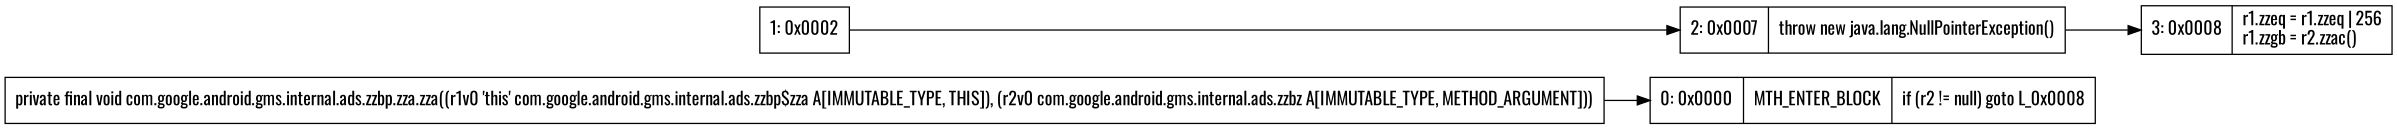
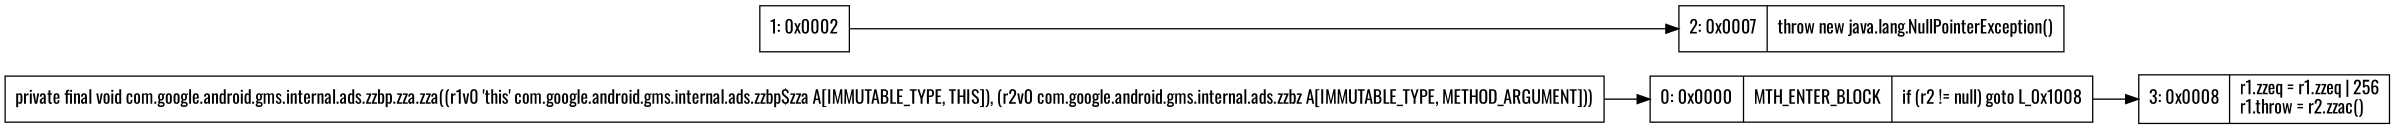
edge "2: 0x0007" -> "3: 0x0008": now "0: 0x0000" -> "3: 0x0008"
node "3: 0x0008": text "r1.zzgb = r2.zzac()" -> "r1.throw = r2.zzac()"
node "0: 0x0000": text "if (r2 != null) goto L_0x0008" -> "if (r2 != null) goto L_0x1008"
